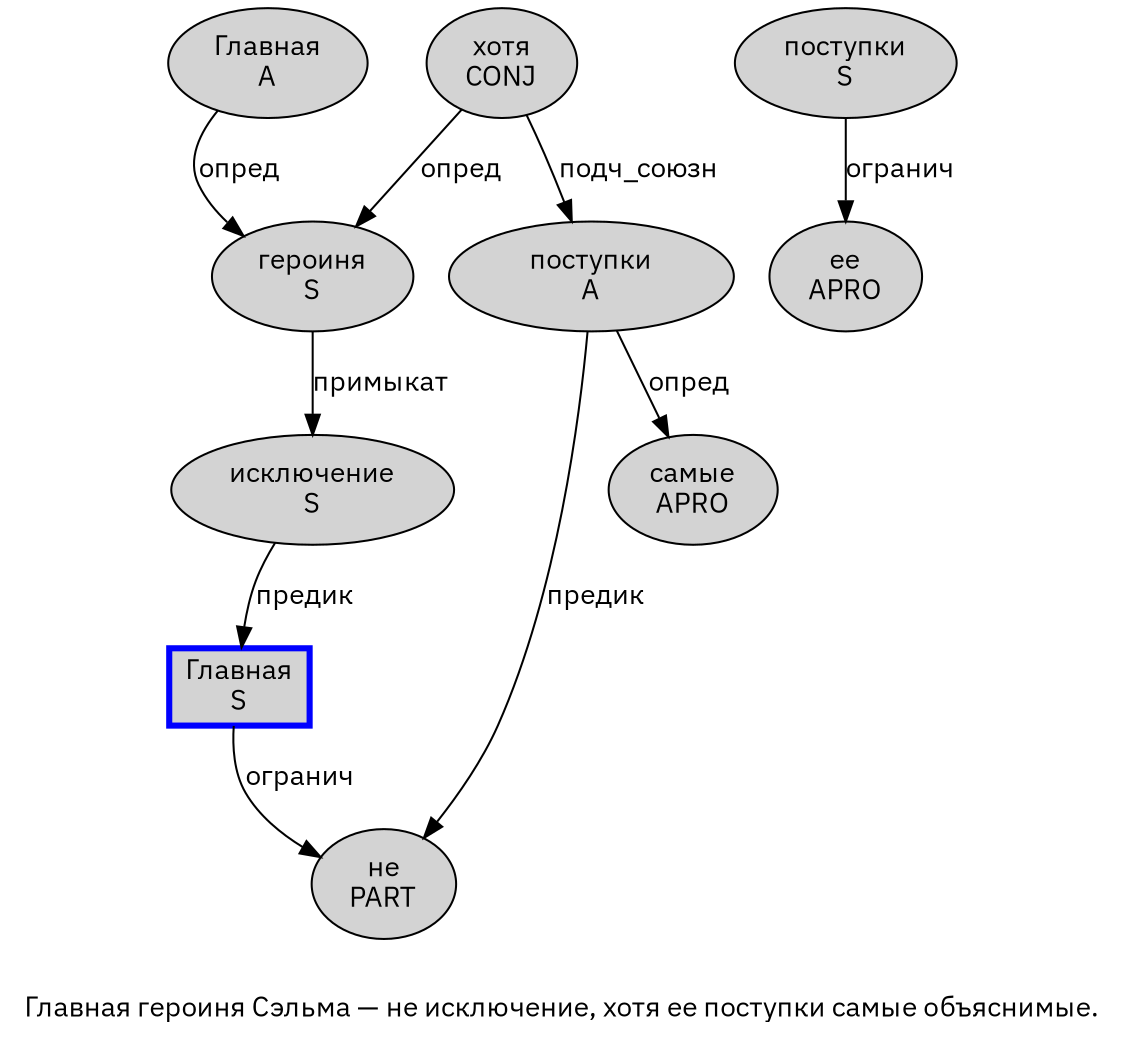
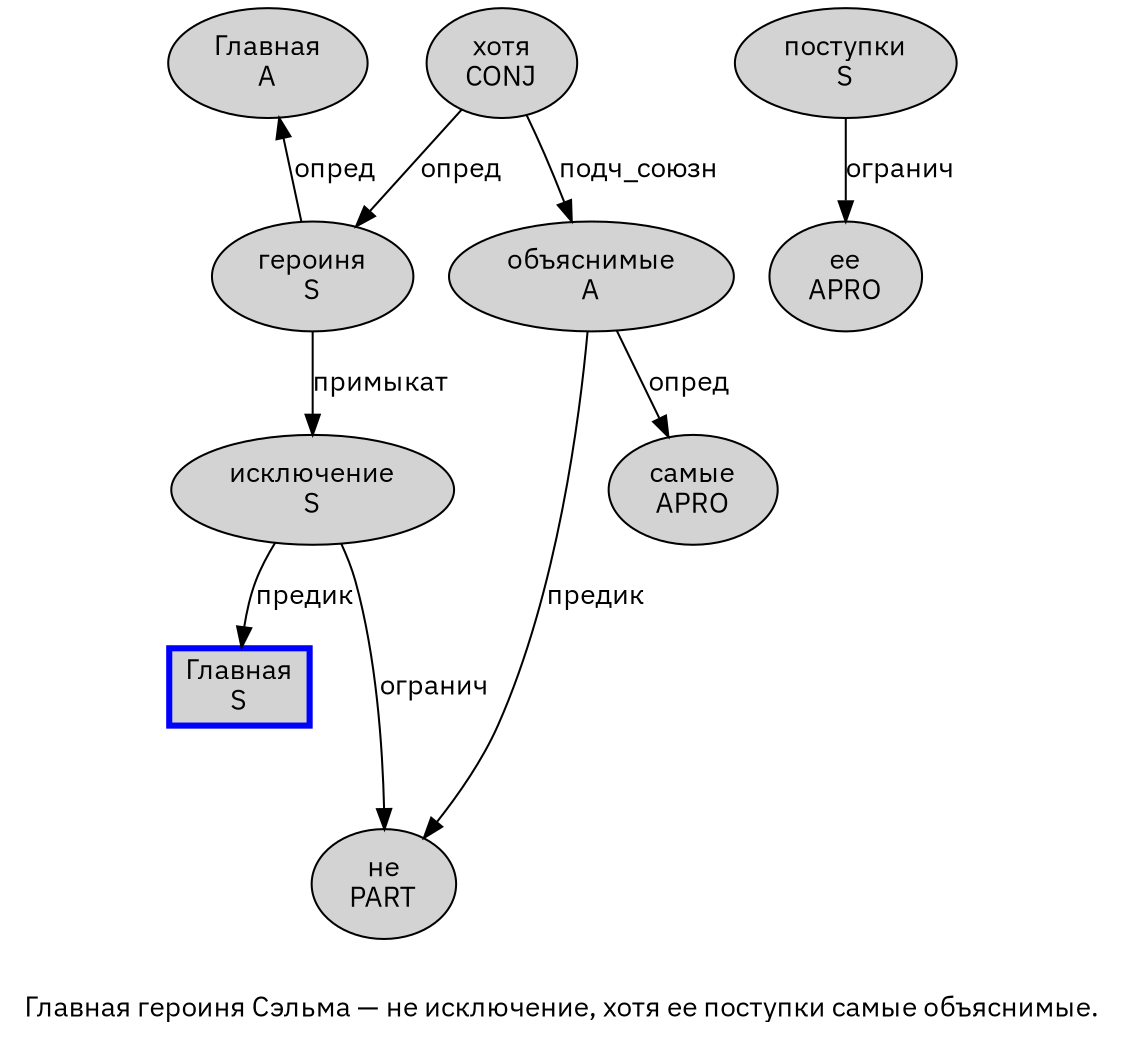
edge "Главная A" -> "героиня S": reversed
node "поступки A": label "поступки A" -> "объяснимые A"
edge "Главная S" -> "не PART": now "исключение S" -> "не PART"
